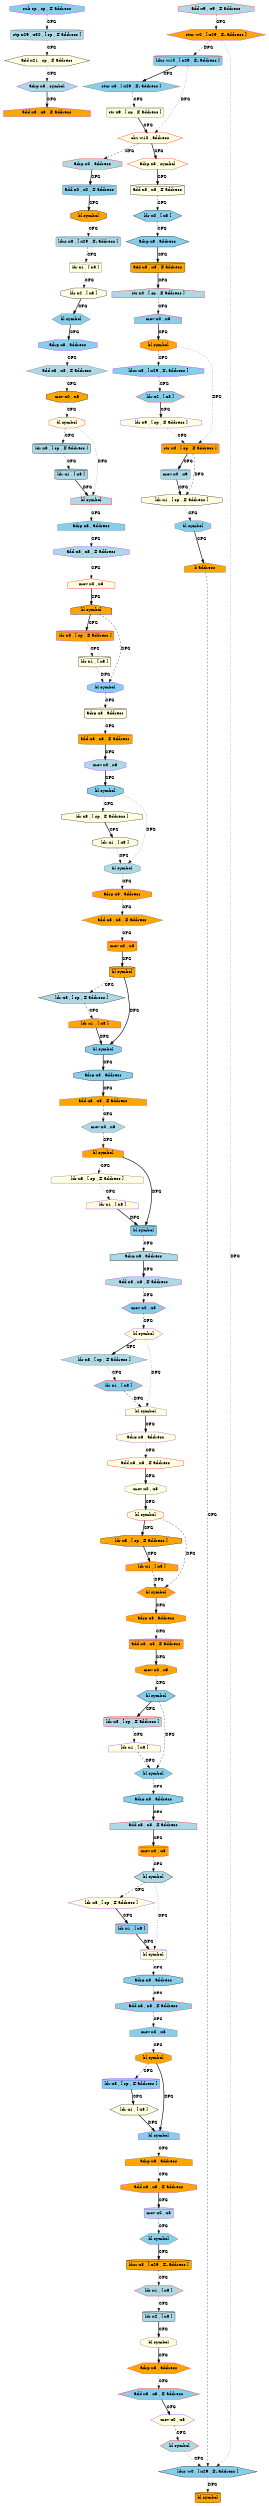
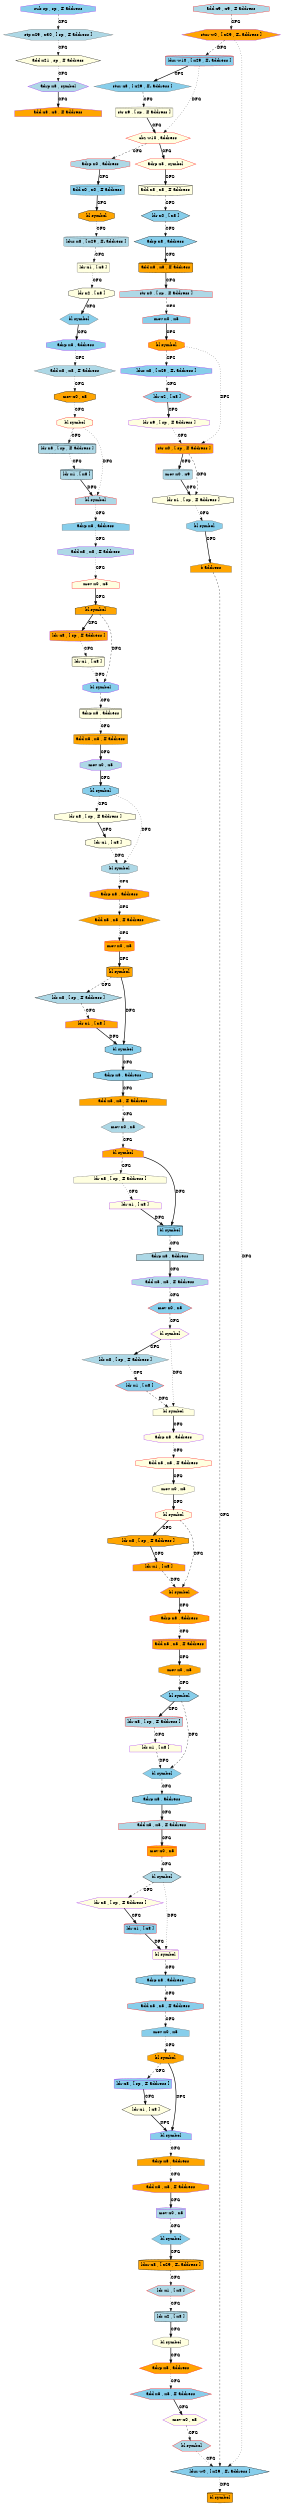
node "stp x29 , x30 , [ sp , # address ]": shape cylinder -> hexagon
